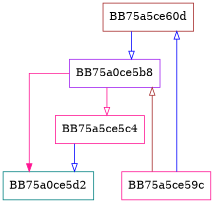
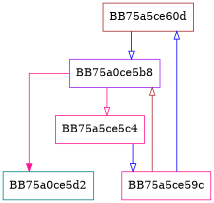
edge "BB75a5ce5c4" -> "BB75a0ce5d2": now "BB75a5ce5c4" -> "BB75a5ce59c"
